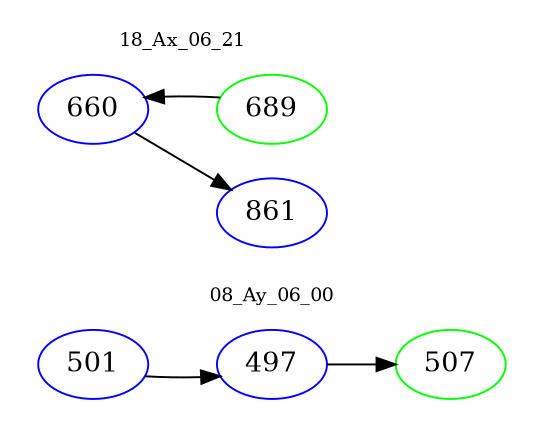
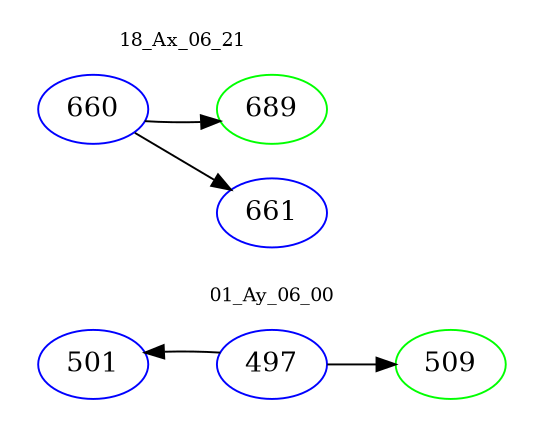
edge "689" -> "660": reversed
node "861": label "861" -> "661"
cluster "08_Ay_06_00": label "08_Ay_06_00" -> "01_Ay_06_00"
node "507": label "507" -> "509"
edge "501" -> "497": reversed
